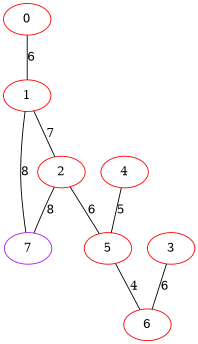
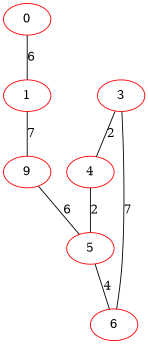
edge "3" -- "4": added, label "2"
node "2": label "2" -> "9"
edge "4" -- "5": label "5" -> "2"
node "7": removed
edge "3" -- "6": label "6" -> "7"
